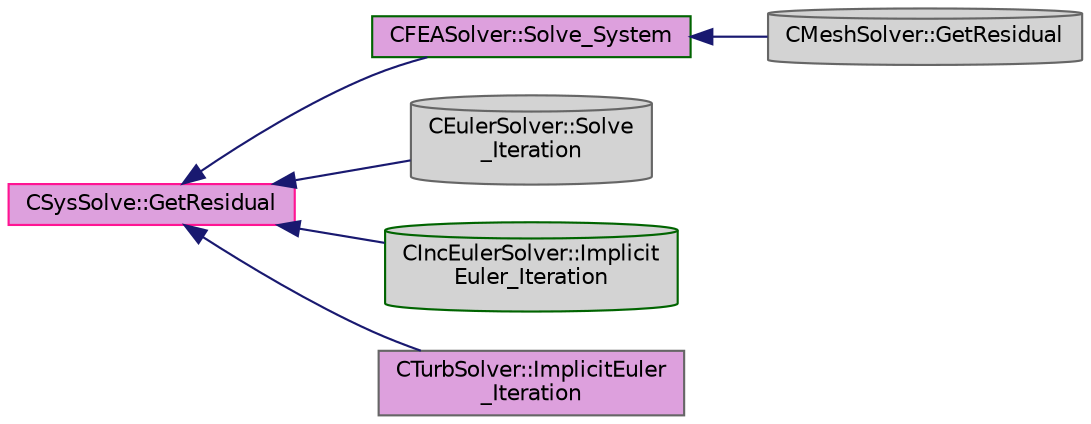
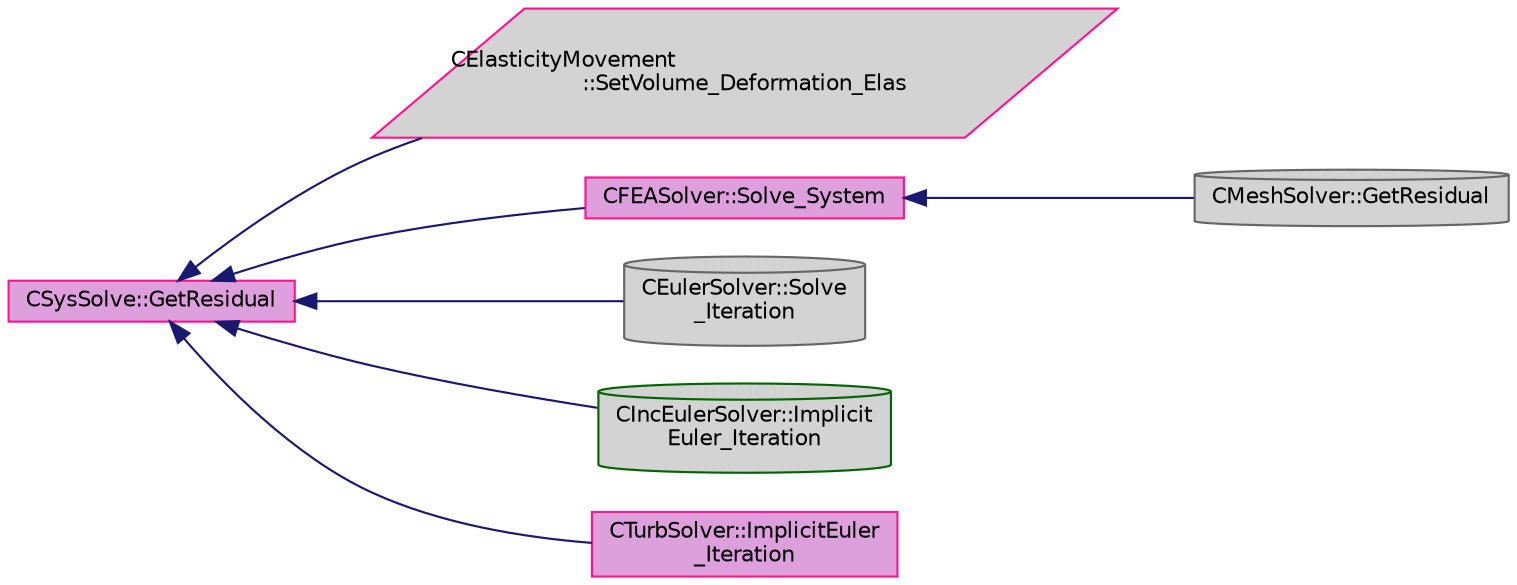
node "CFEASolver::Solve_System": color darkgreen -> deeppink
node "CElasticityMovement ::SetVolume_Deformation_Elas": added
node "CTurbSolver::ImplicitEuler _Iteration": color gray40 -> deeppink
